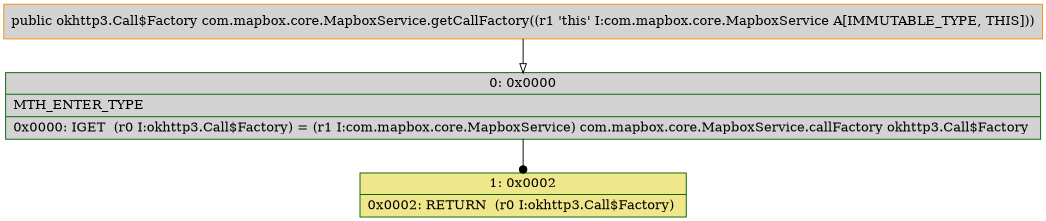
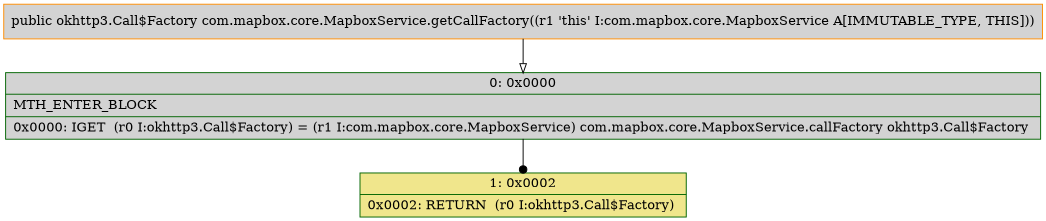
node "0: 0x0000": text "MTH_ENTER_TYPE" -> "MTH_ENTER_BLOCK"
